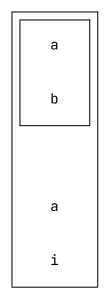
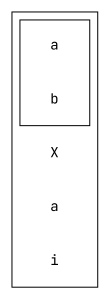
node "X": added
